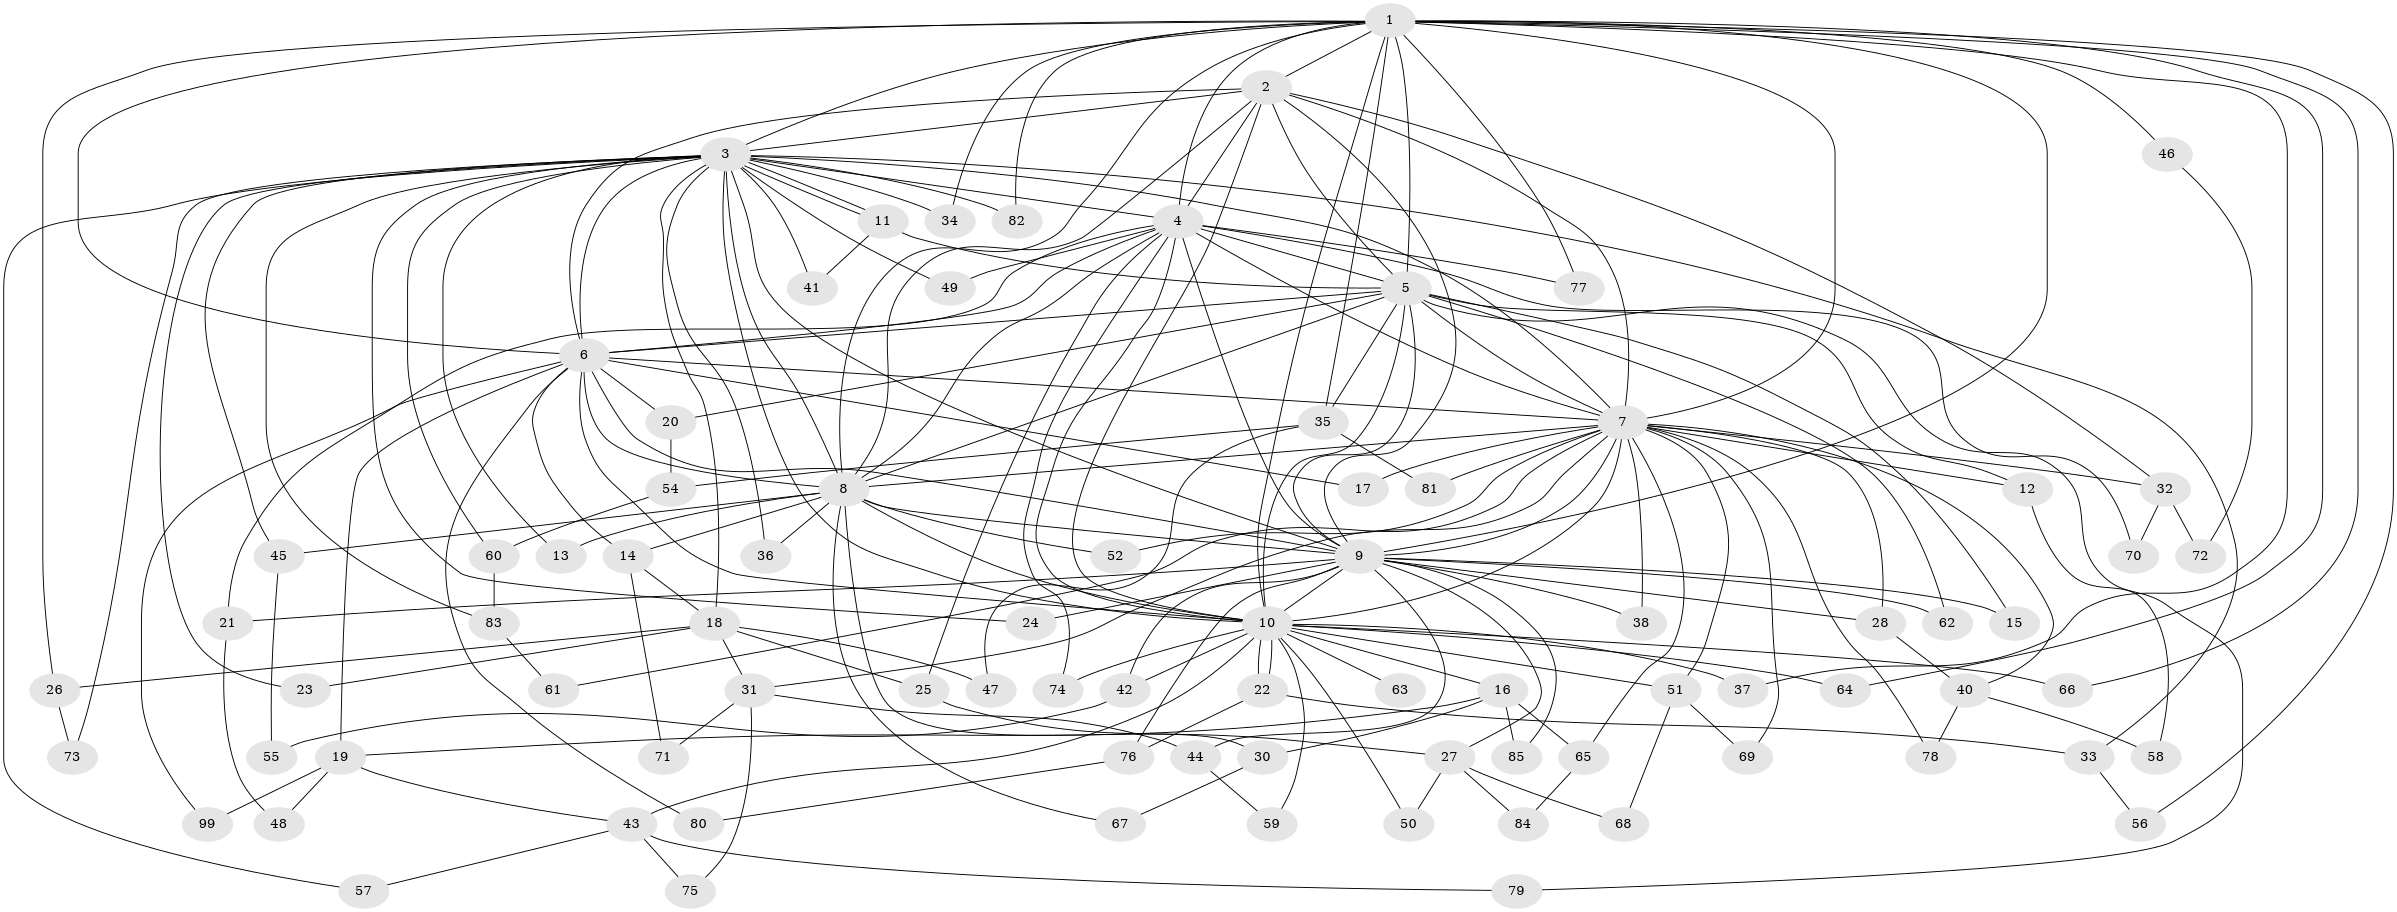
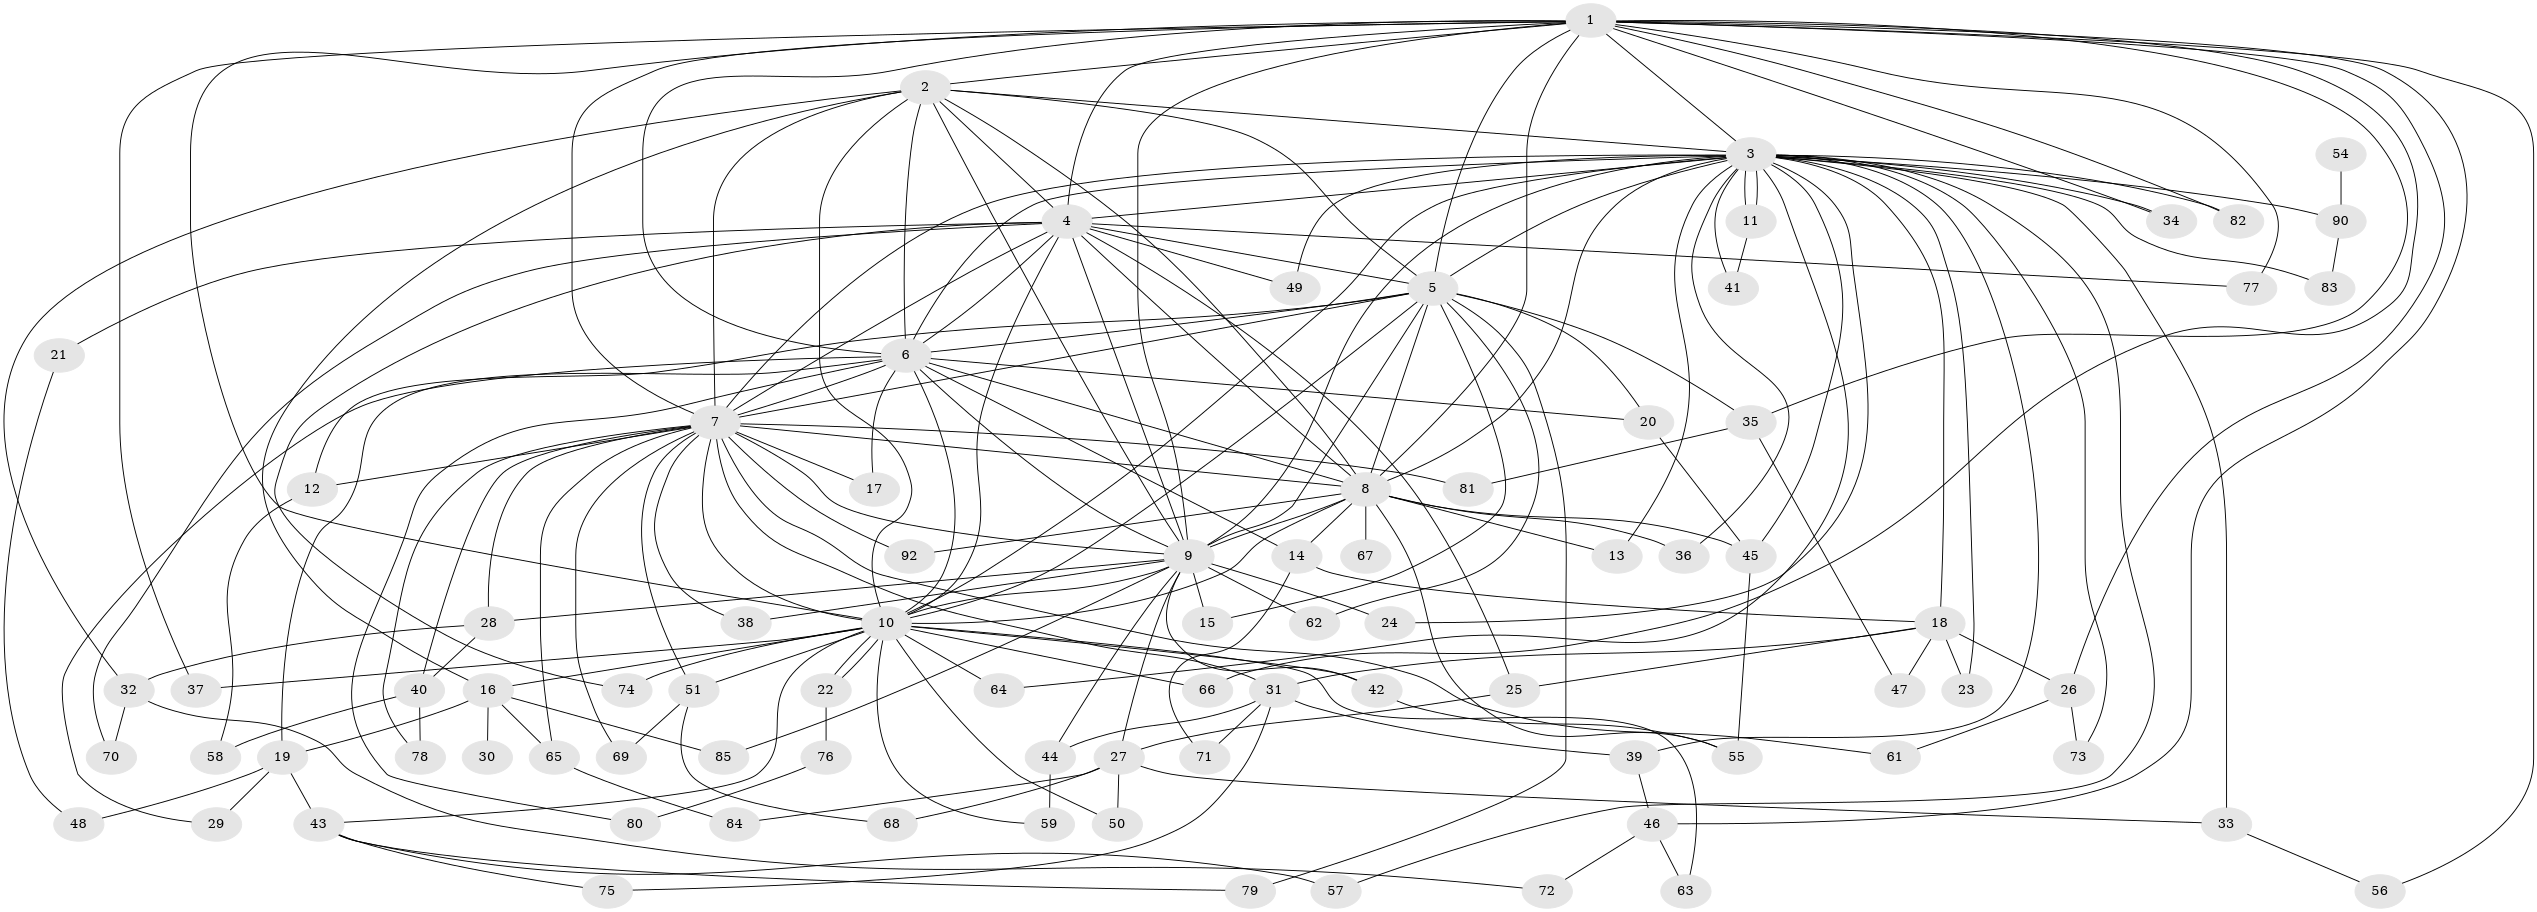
edge "1" -- "64": now "3" -- "64"
edge "11" -- "5": now "3" -- "5"
edge "2" -- "16": added
edge "20" -- "54": now "20" -- "45"
edge "7" -- "32": now "28" -- "32"
edge "35" -- "54": removed
node "60": label "60" -> "90"
node "52": label "52" -> "92"
edge "9" -- "21": removed
edge "9" -- "76": removed
edge "83" -- "61": now "26" -- "61"
edge "22" -- "33": now "27" -- "33"
edge "8" -- "30": now "8" -- "55"
node "39": added
edge "30" -- "67": removed
node "99": label "99" -> "29"
edge "46" -- "63": added
